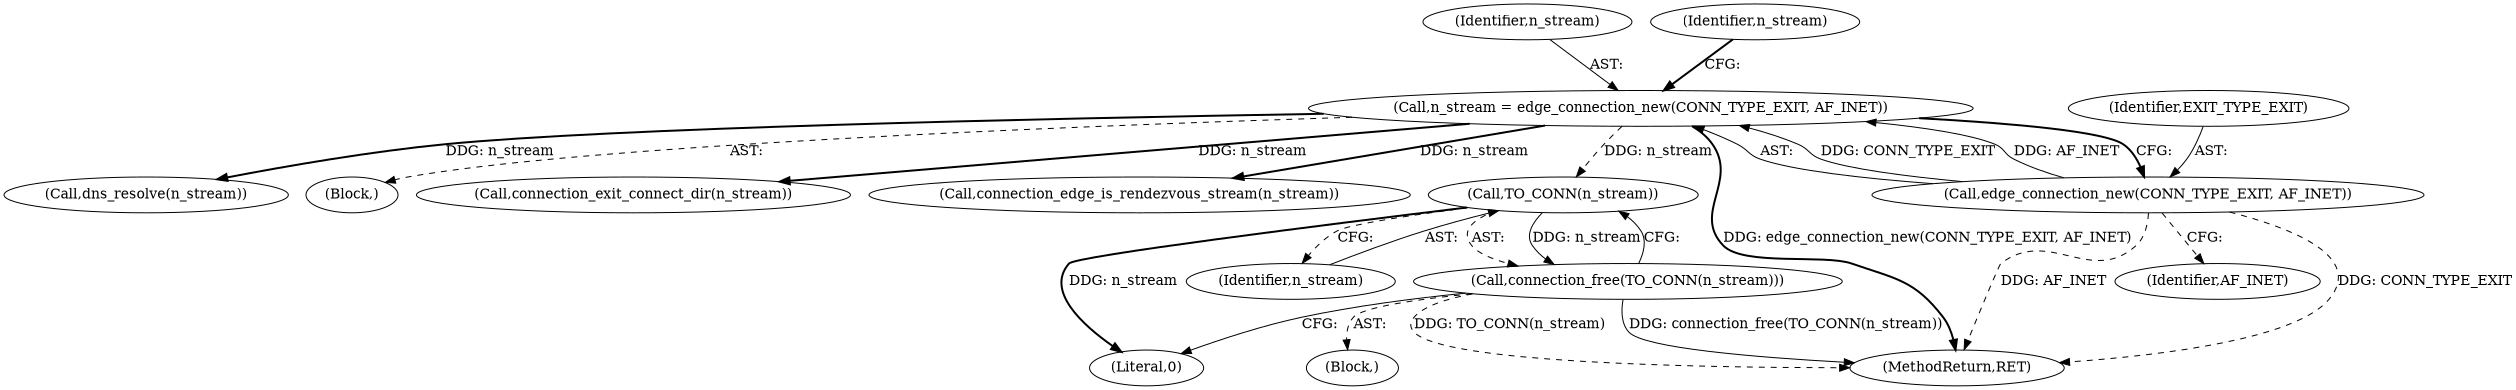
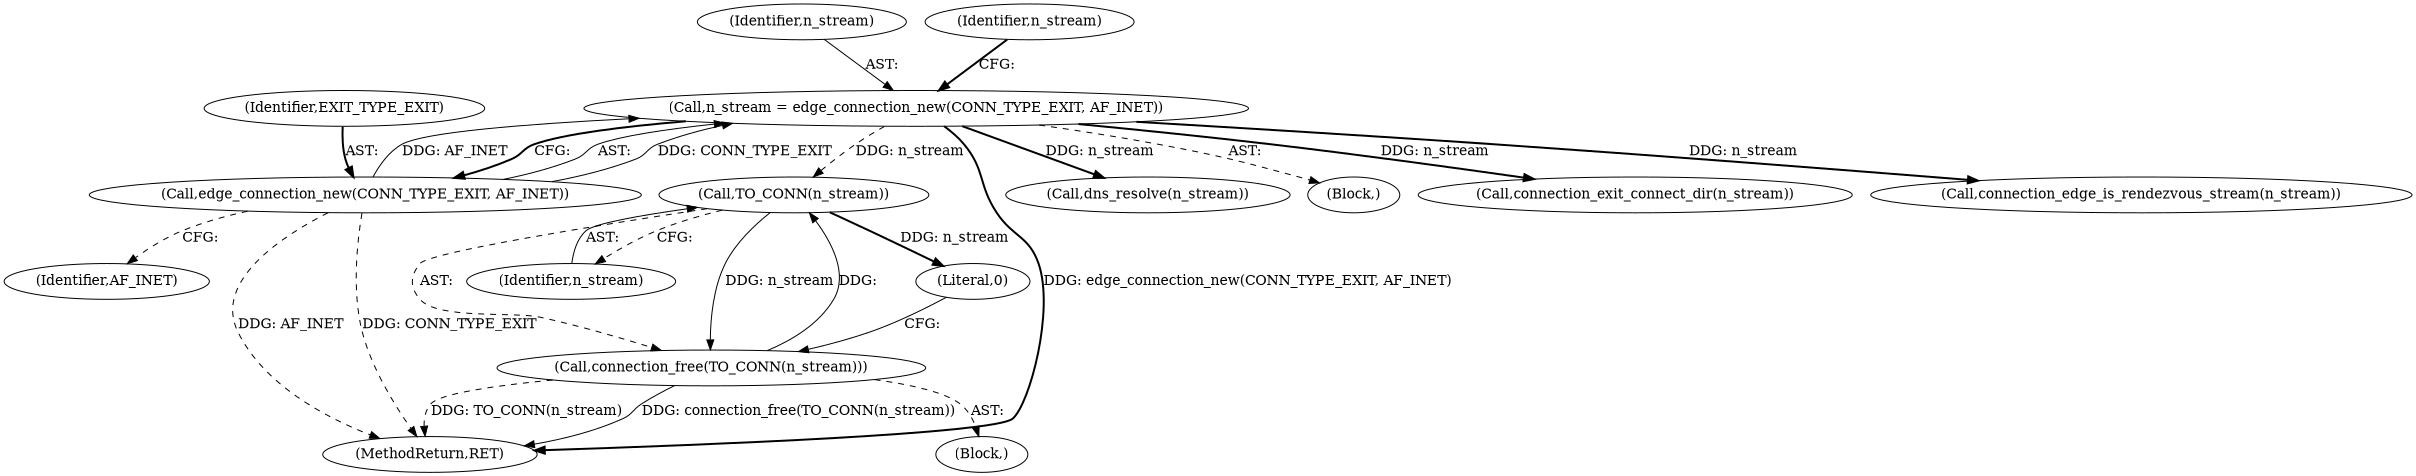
edge "(Identifier,EXIT_TYPE_EXIT)" -> "(Call,edge_connection_new(CONN_TYPE_EXIT, AF_INET))": style solid -> bold
edge "(Call,connection_free(TO_CONN(n_stream)))" -> "(Call,TO_CONN(n_stream))": label "CFG: " -> "DDG: "
edge "(Call,connection_free(TO_CONN(n_stream)))" -> "(Literal,0)": reversed
